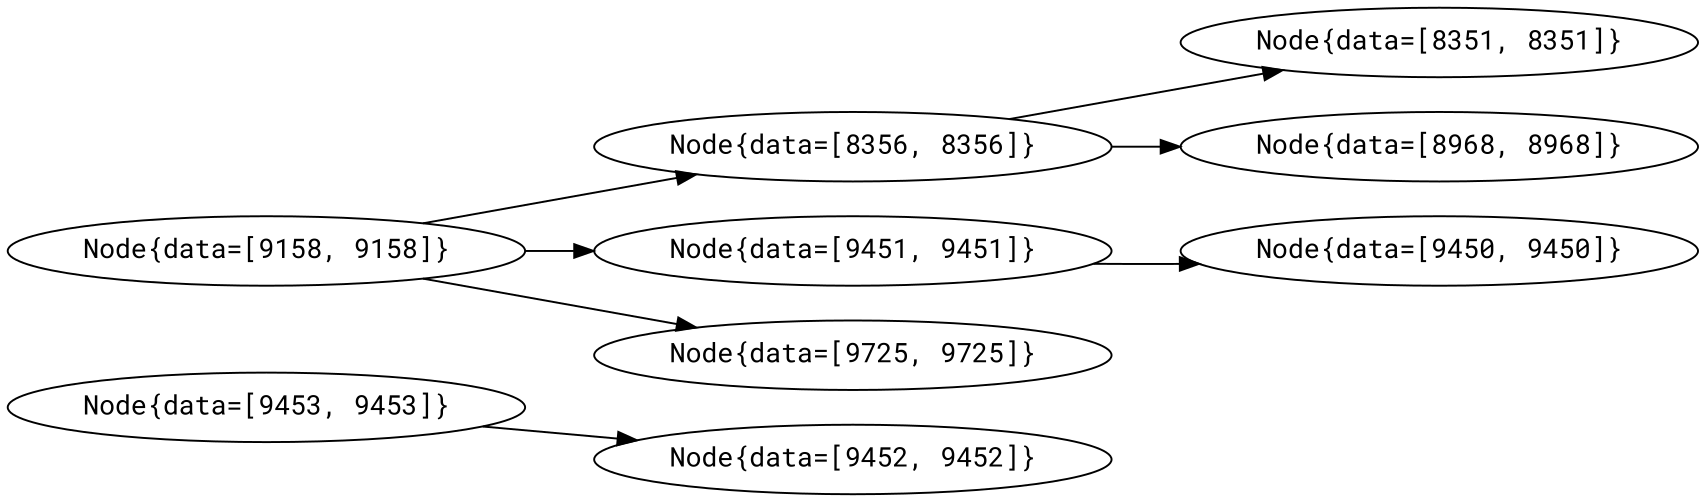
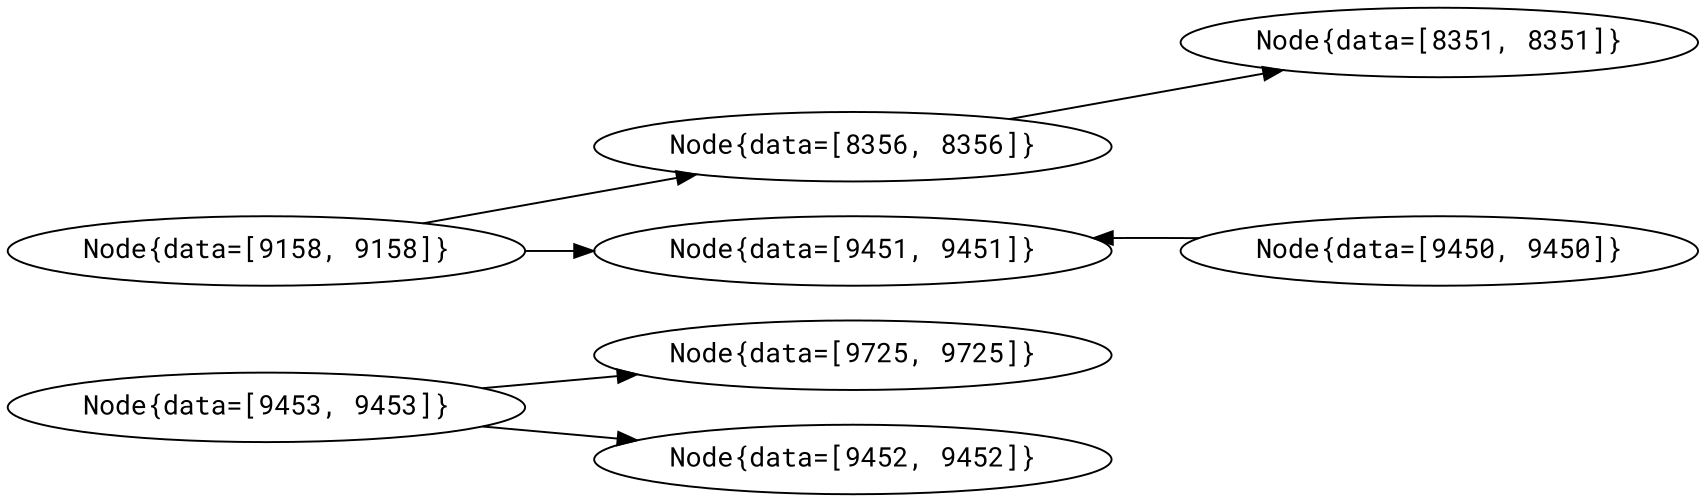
node "Node{data=[8968, 8968]}": removed
edge "Node{data=[9451, 9451]}" -> "Node{data=[9450, 9450]}": reversed
edge "Node{data=[9158, 9158]}" -> "Node{data=[9725, 9725]}": now "Node{data=[9453, 9453]}" -> "Node{data=[9725, 9725]}"
